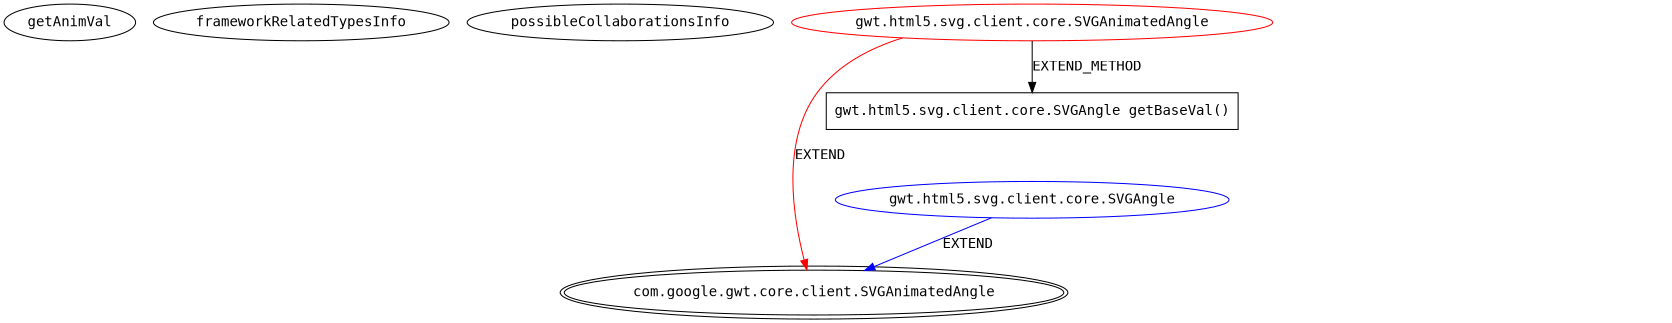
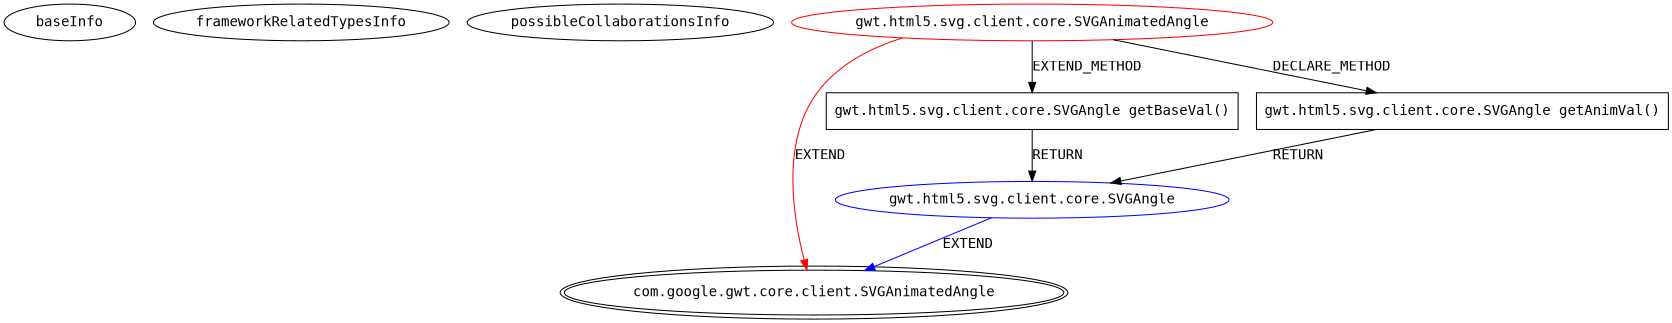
node "getAnimVal": label "getAnimVal" -> "baseInfo"
node "gwt.html5.svg.client.core.SVGAngle getAnimVal()": added
edge "gwt.html5.svg.client.core.SVGAngle getBaseVal()" -> "gwt.html5.svg.client.core.SVGAngle": added, label "RETURN"
